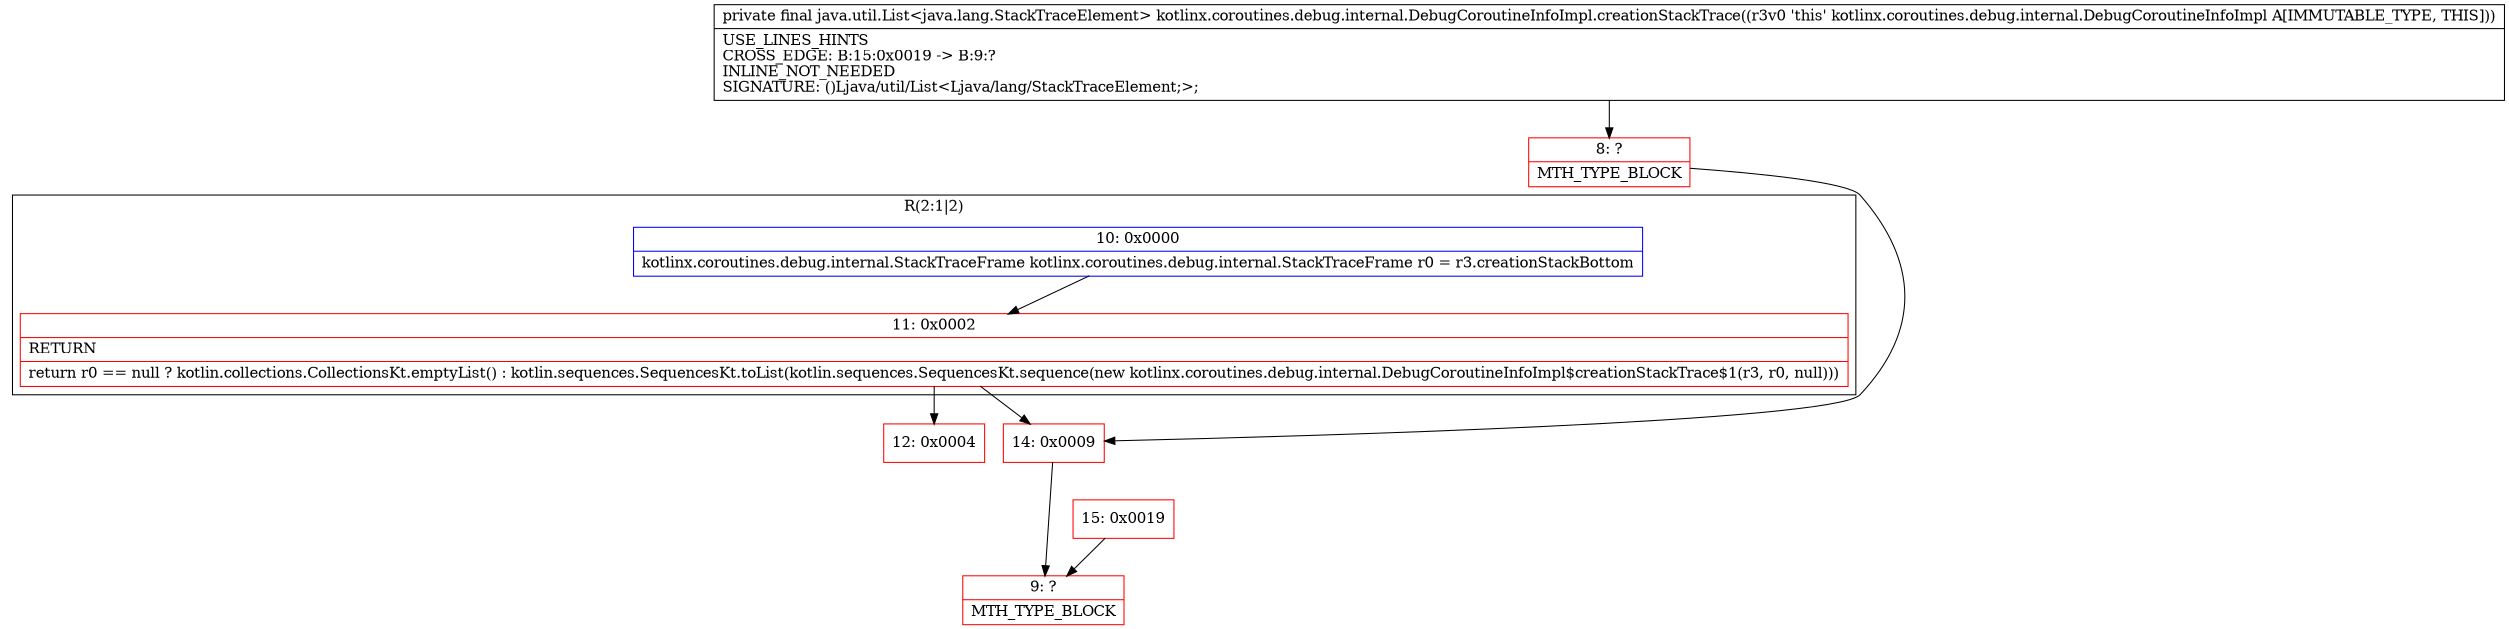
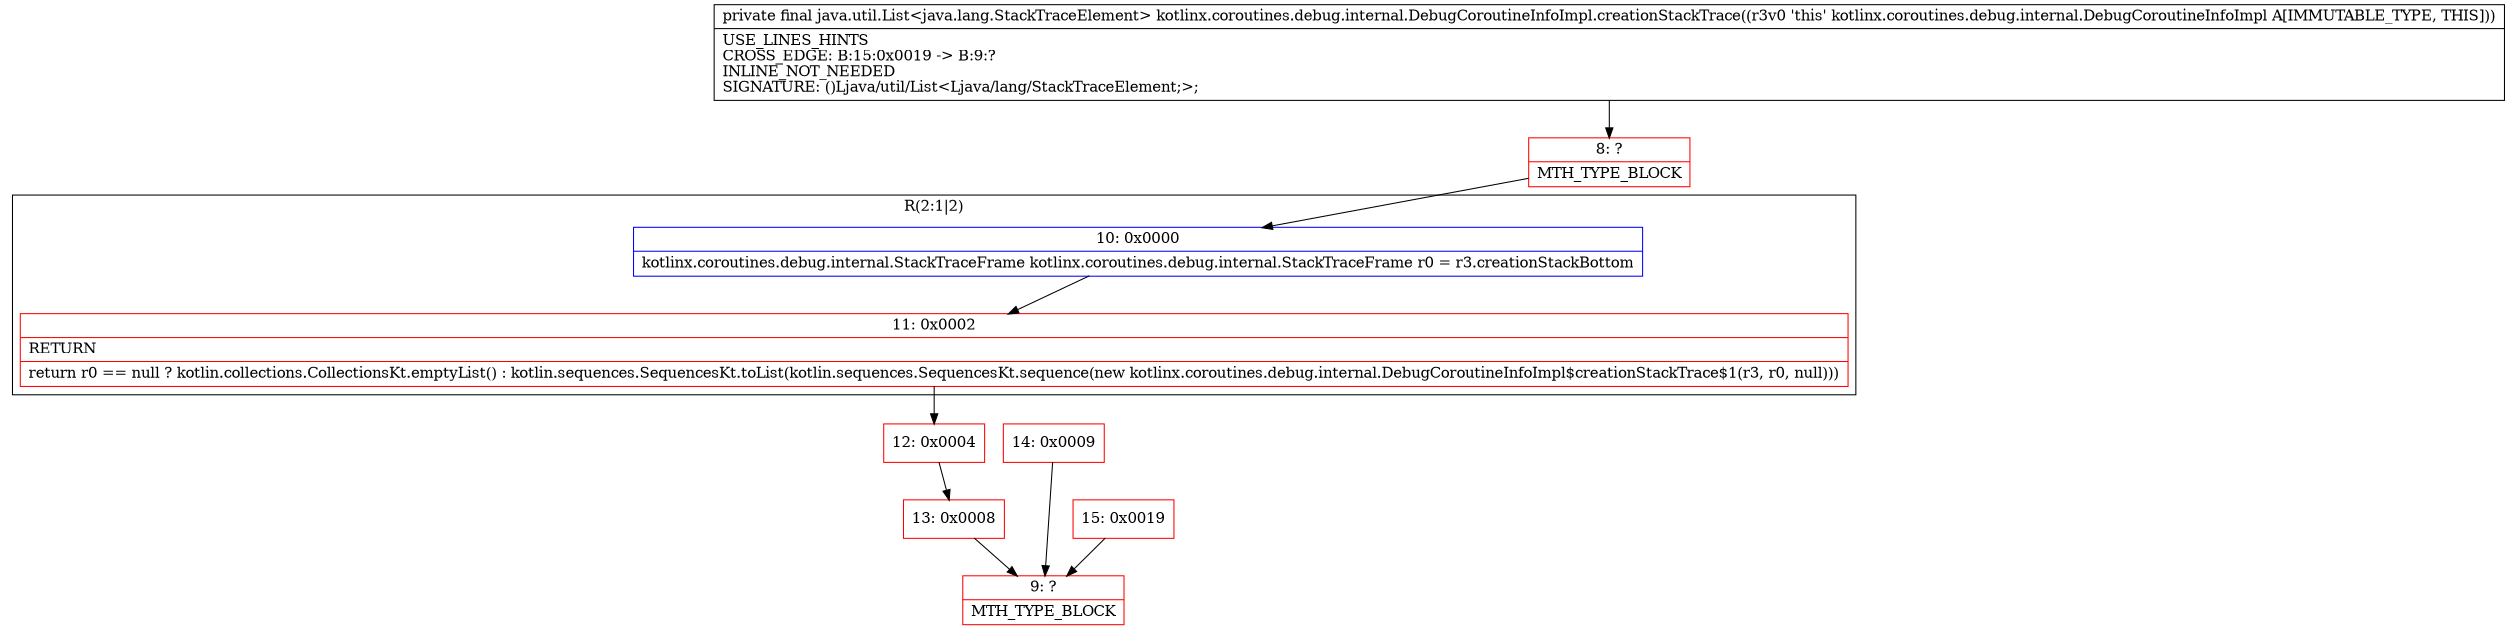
edge "11: 0x0002" -> "14: 0x0009": removed
edge "8: ?" -> "14: 0x0009": now "8: ?" -> "10: 0x0000"
node "13: 0x0008": added
